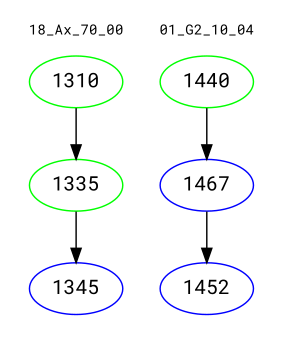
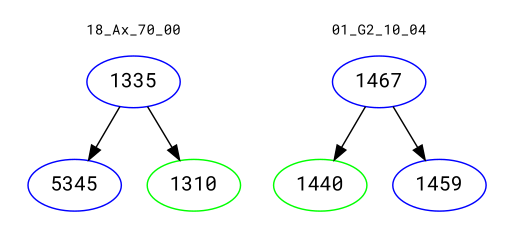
edge "1310" -> "1335": reversed
edge "1440" -> "1467": reversed
node "1335": color green -> blue
node "1345": label "1345" -> "5345"
node "1452": label "1452" -> "1459"
